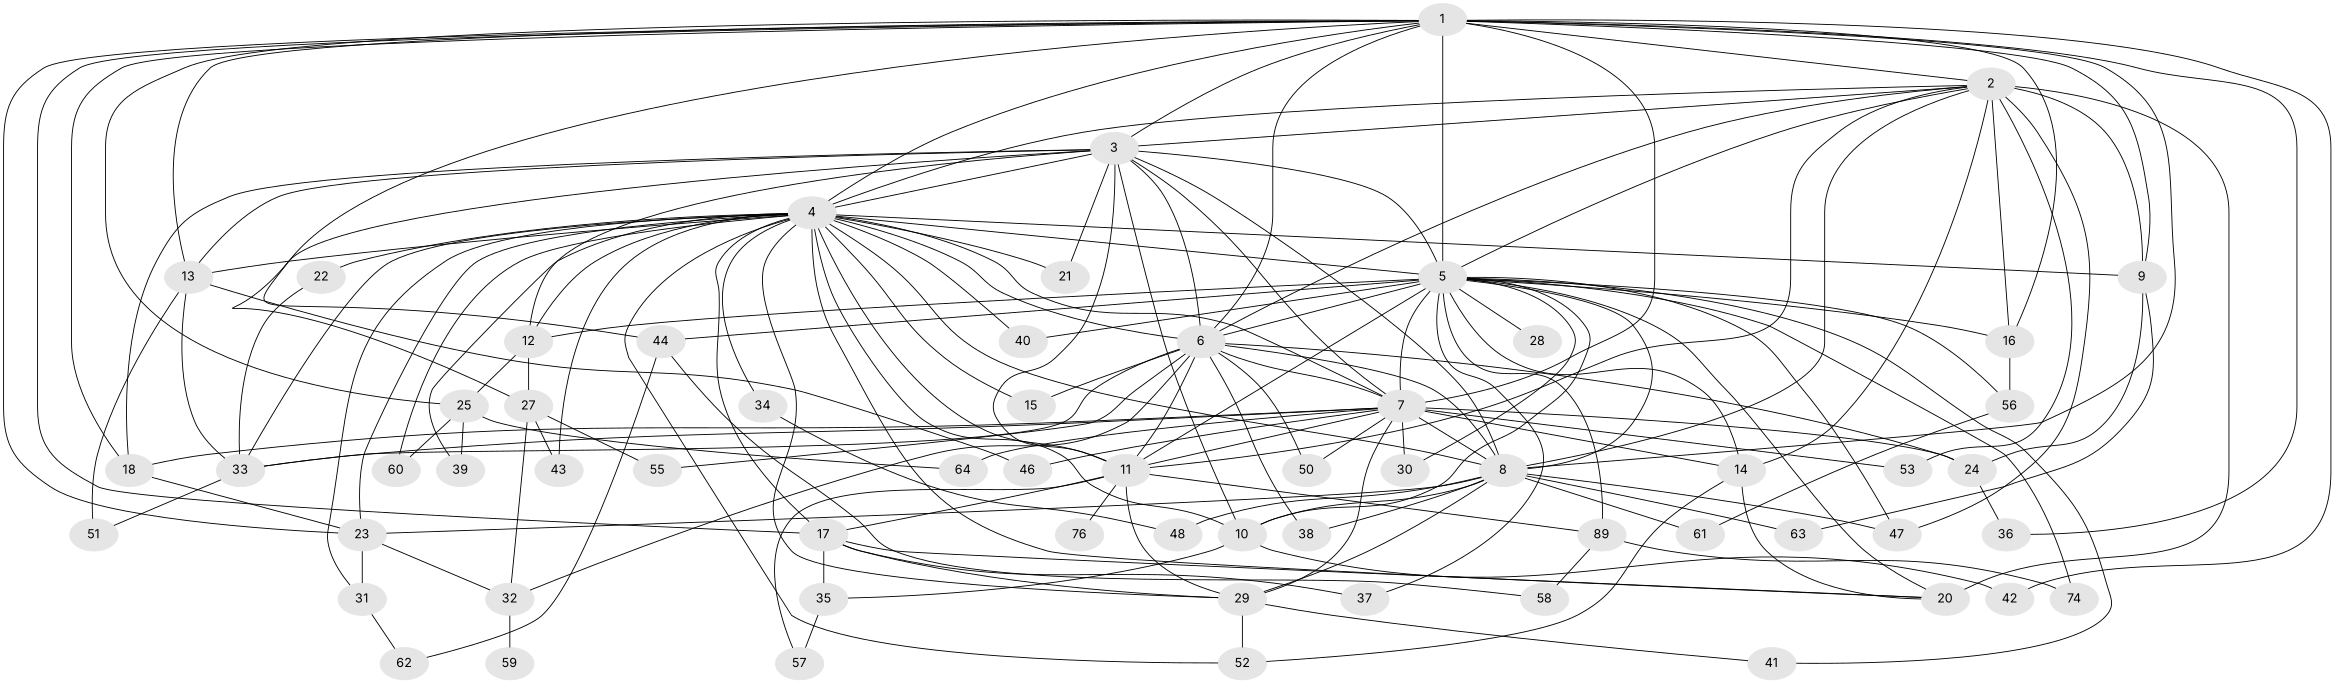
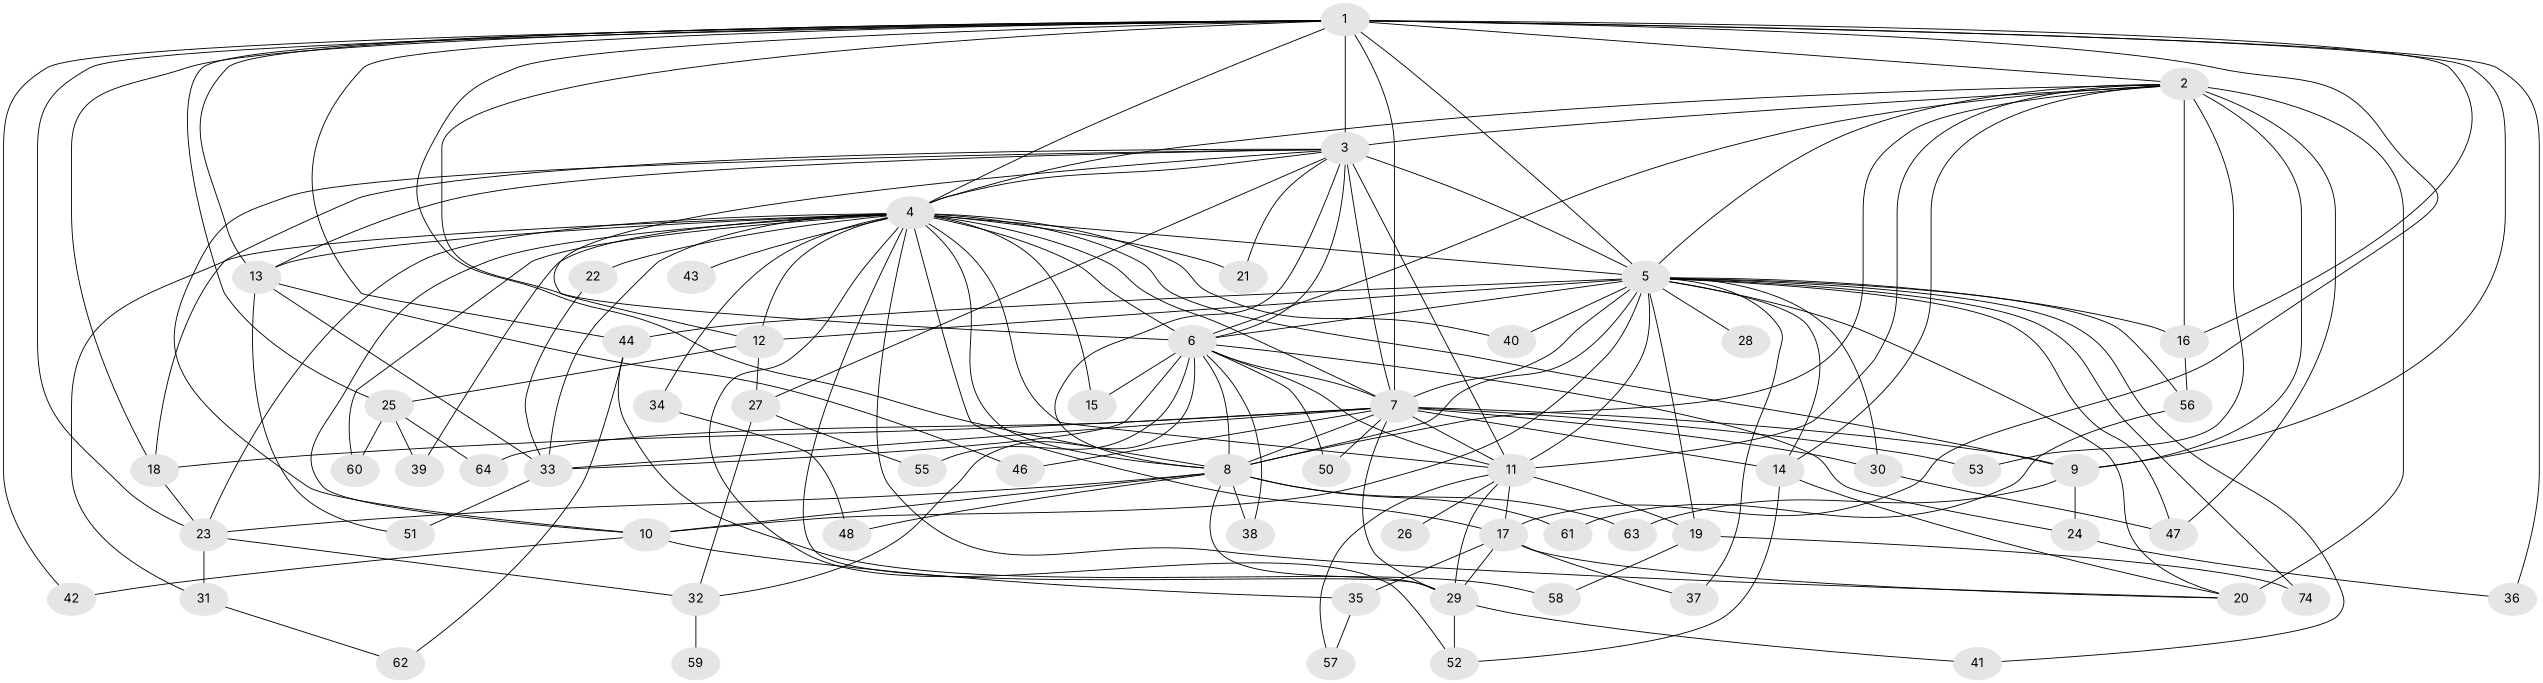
edge "7" -- "24": now "7" -- "9"
edge "27" -- "43": removed
edge "8" -- "47": now "30" -- "47"
node "76": label "76" -> "26"
node "89": label "89" -> "19"
